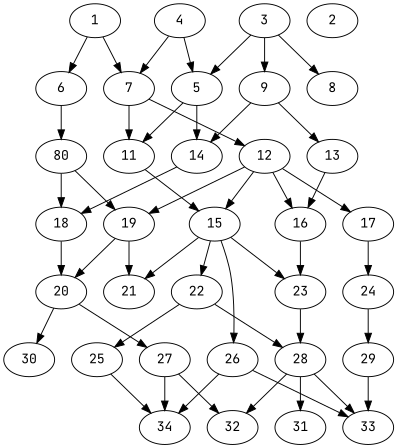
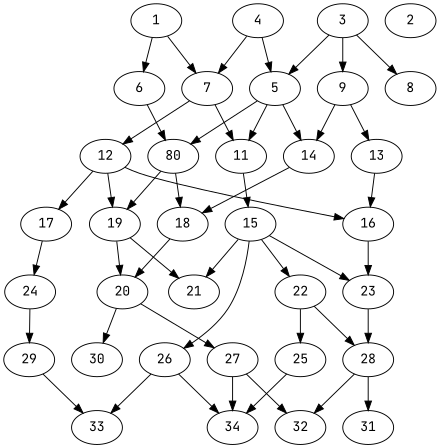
edge "5" -> "80": added
edge "12" -> "15": removed
edge "28" -> "33": removed
